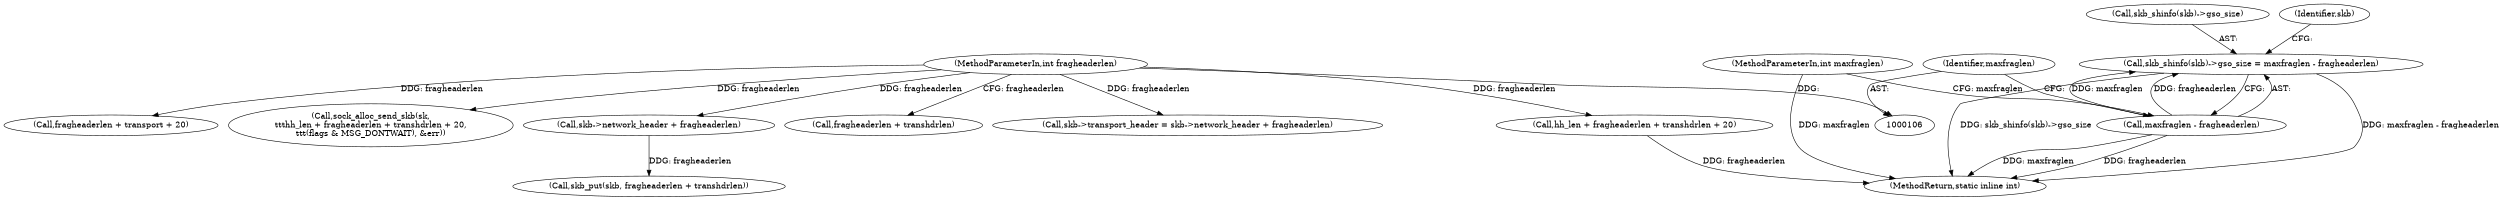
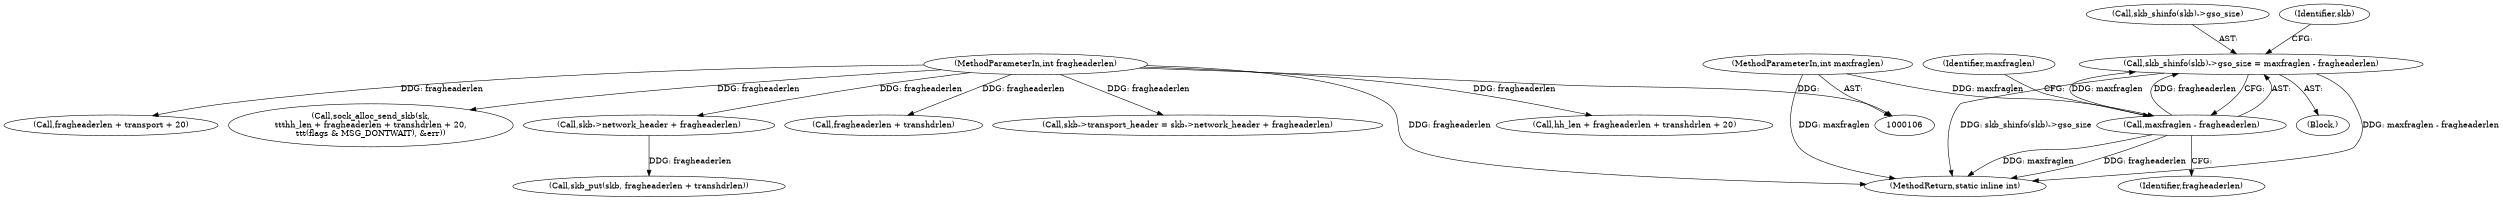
edge "(Identifier,maxfraglen)" -> "1000106": now "(MethodParameterIn,int maxfraglen)" -> "1000106"
edge "(MethodParameterIn,int fragheaderlen)" -> "(Call,fragheaderlen + transhdrlen)": label "CFG: fragheaderlen" -> "DDG: fragheaderlen"
edge "(MethodParameterIn,int maxfraglen)" -> "(Call,maxfraglen - fragheaderlen)": label "CFG: maxfraglen" -> "DDG: maxfraglen"
node "(Block,)": added
edge "(Call,hh_len + fragheaderlen + transhdrlen + 20)" -> "(MethodReturn,static inline int)": now "(MethodParameterIn,int fragheaderlen)" -> "(MethodReturn,static inline int)"
node "(Identifier,fragheaderlen)": added
